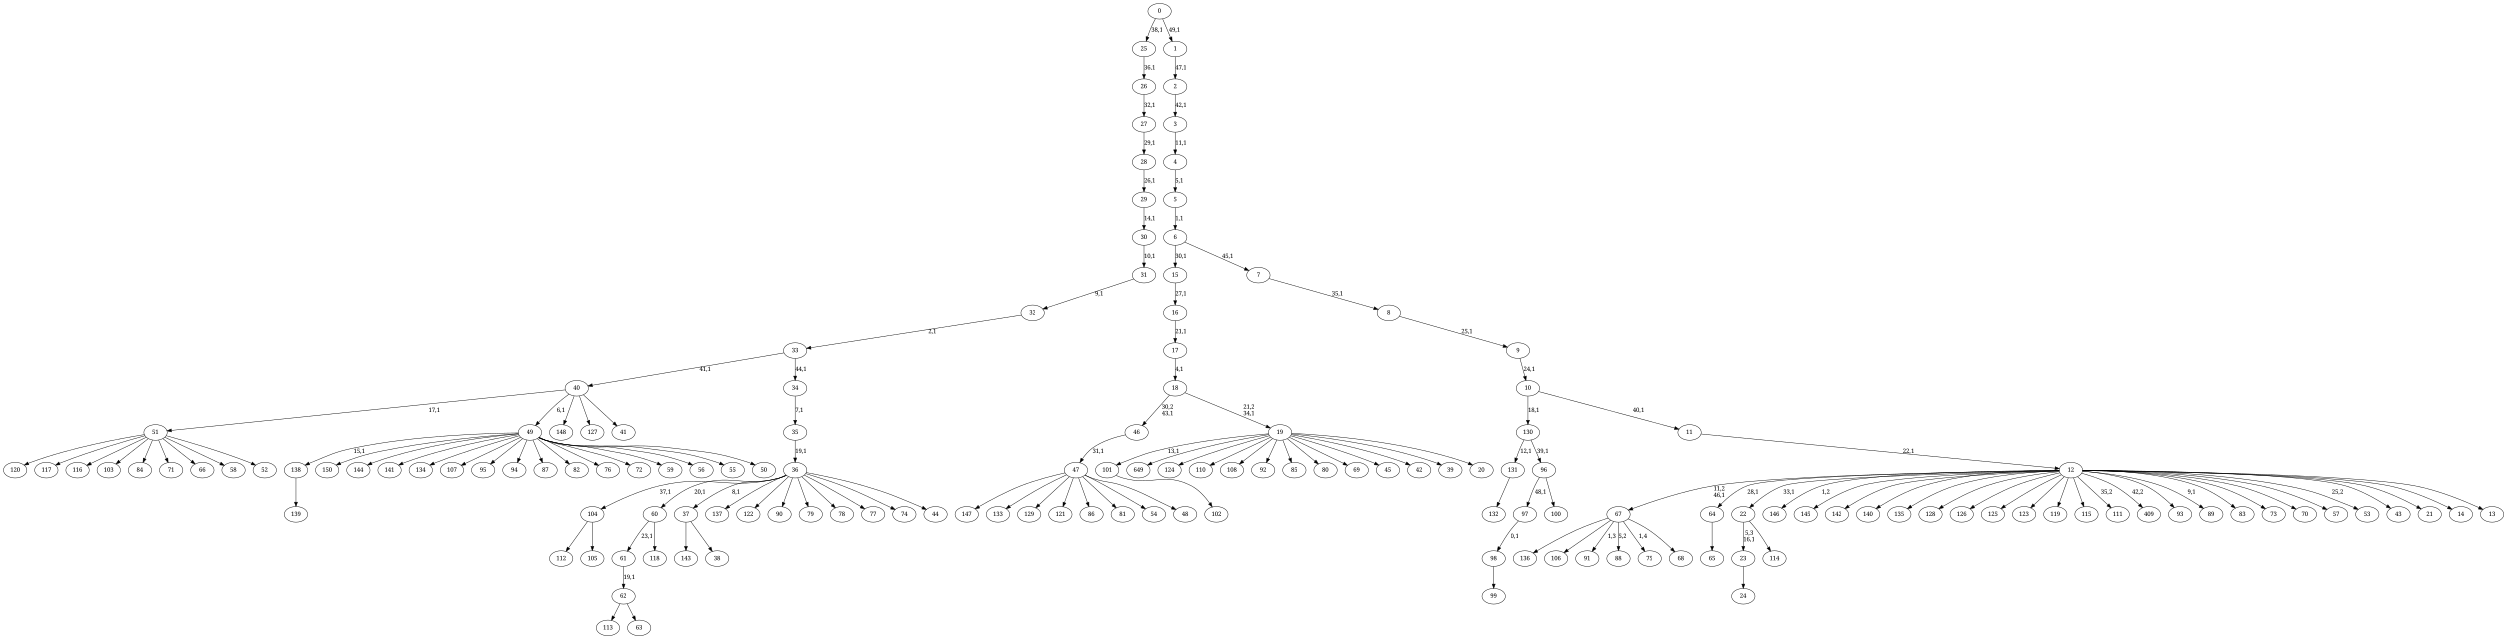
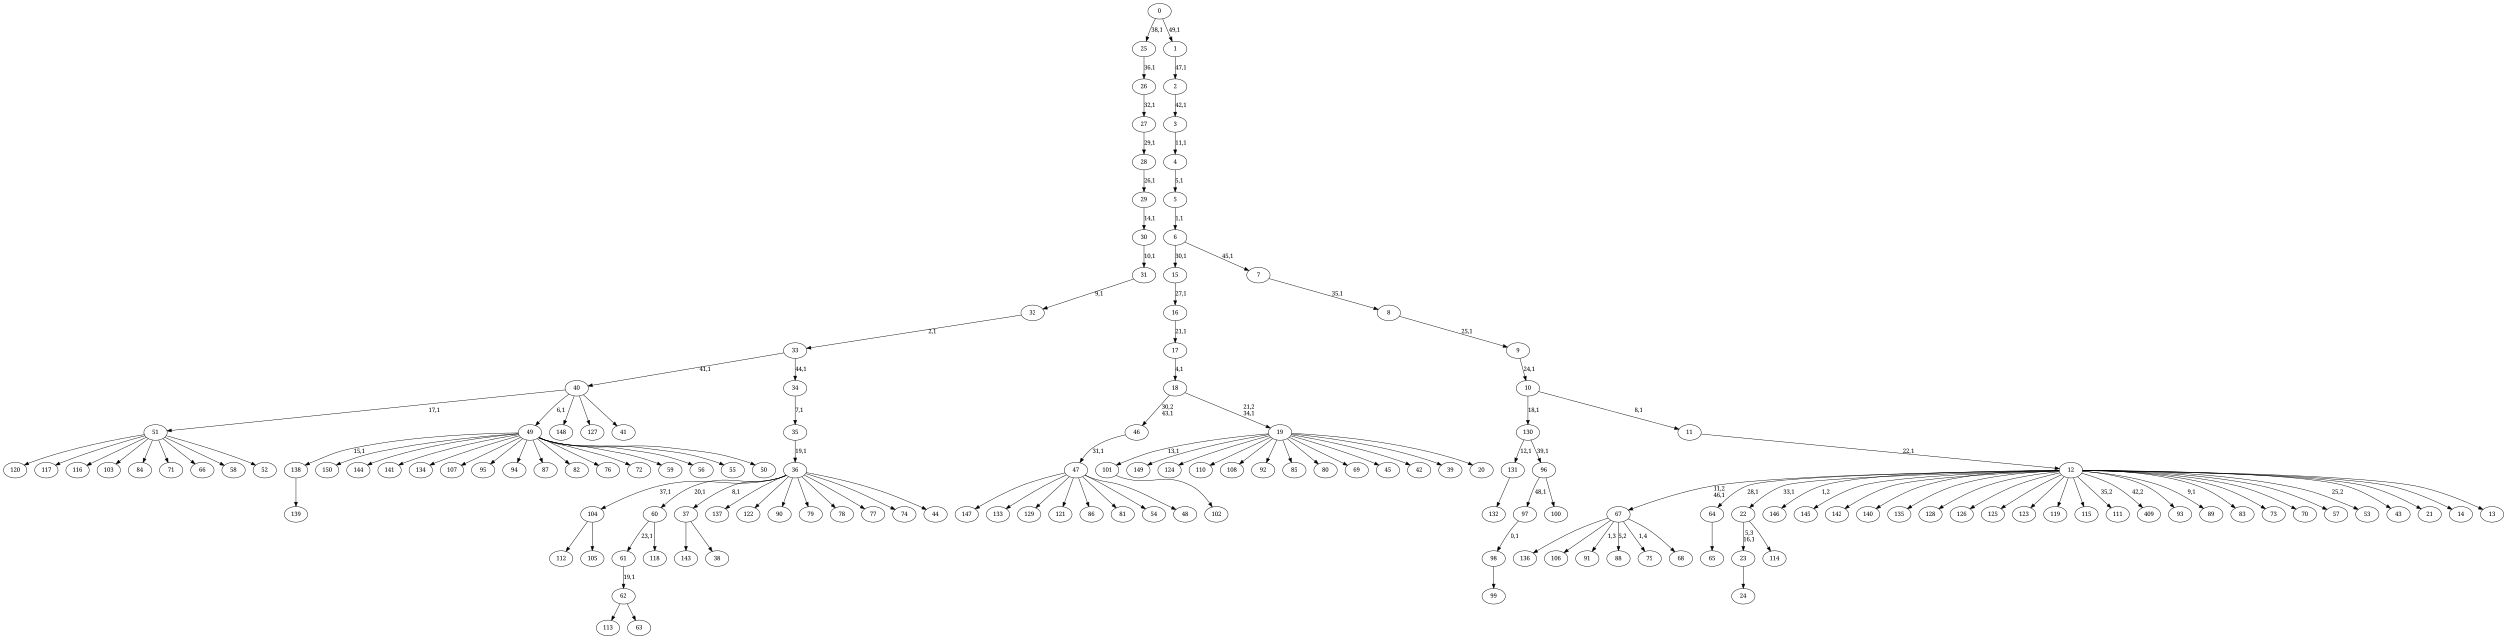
edge "10" -> "11": label "40,1" -> "8,1"
node "649": label "649" -> "149"
